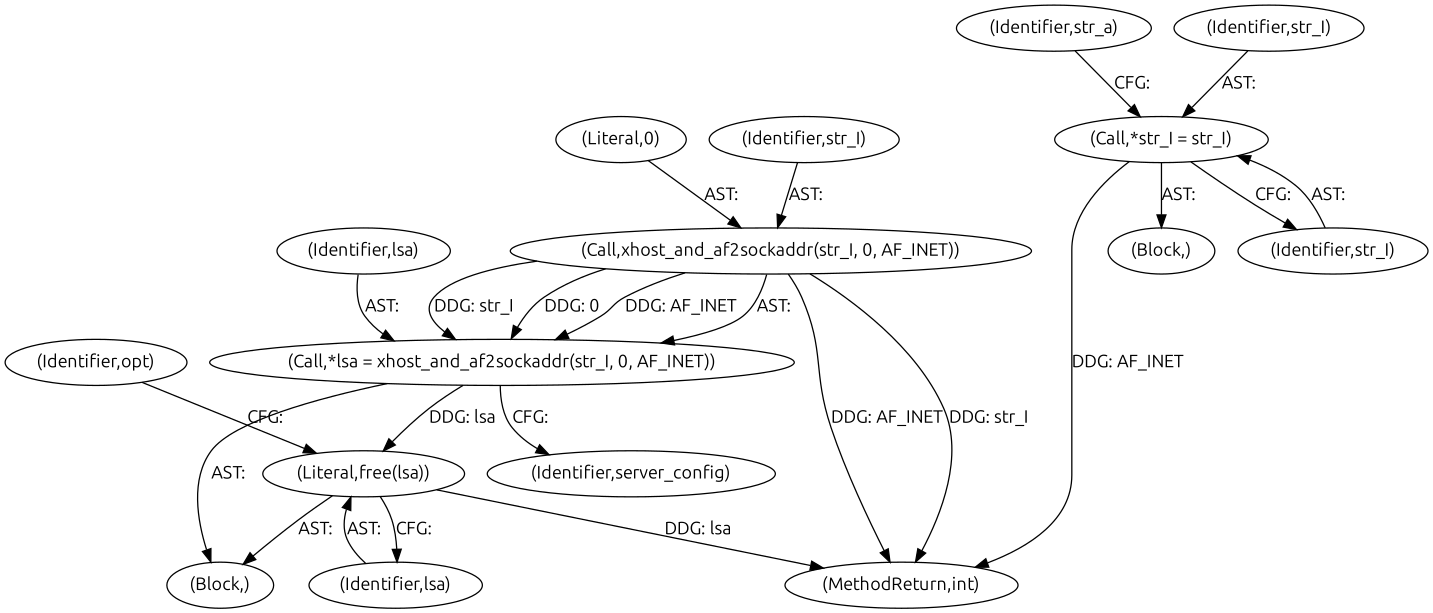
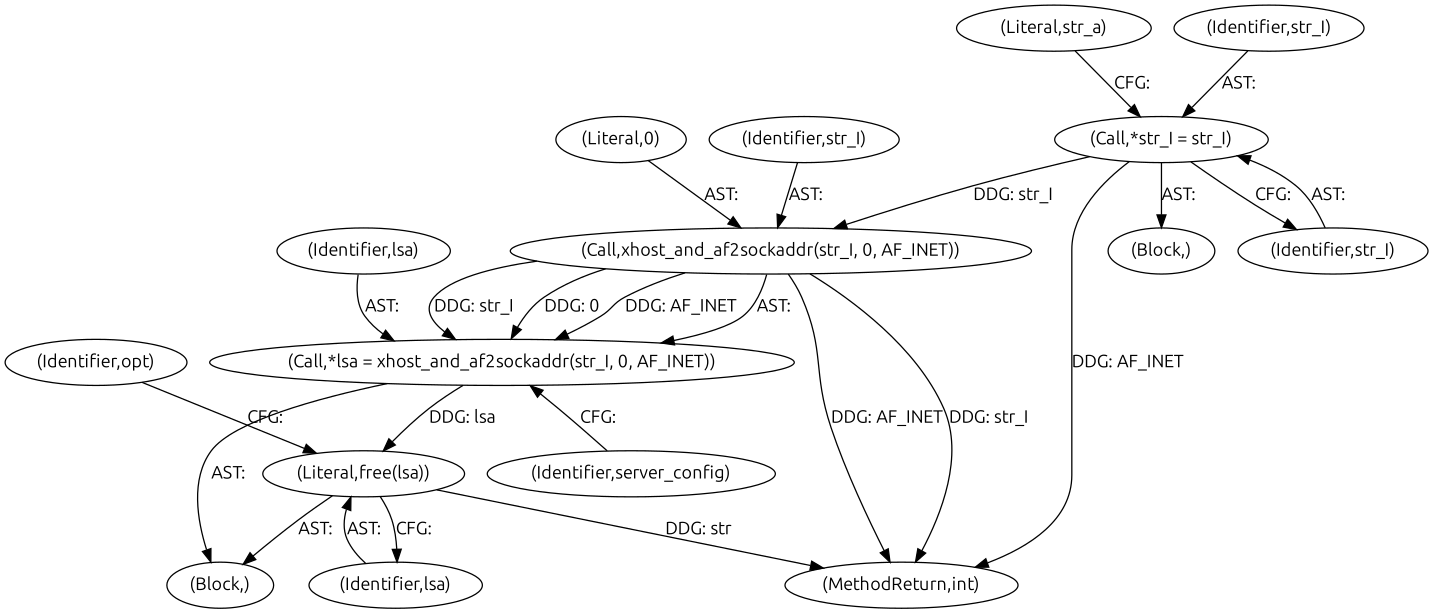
node "(Identifier,str_a)": label "(Identifier,str_a)" -> "(Literal,str_a)"
edge "(Call,*str_I = str_I)" -> "(Call,xhost_and_af2sockaddr(str_I, 0, AF_INET))": added, label "DDG: str_I"
edge "(Call,*lsa = xhost_and_af2sockaddr(str_I, 0, AF_INET))" -> "(Identifier,server_config)": reversed
edge "(Literal,free(lsa))" -> "(MethodReturn,int)": label "DDG: lsa" -> "DDG: str"
